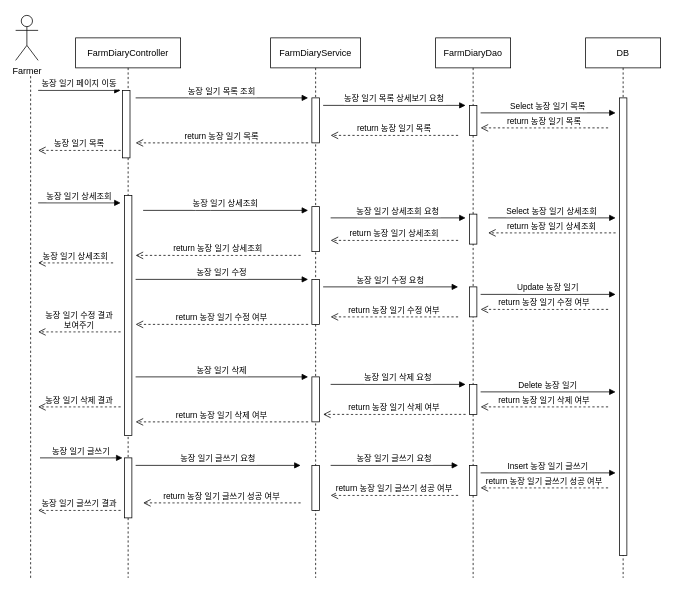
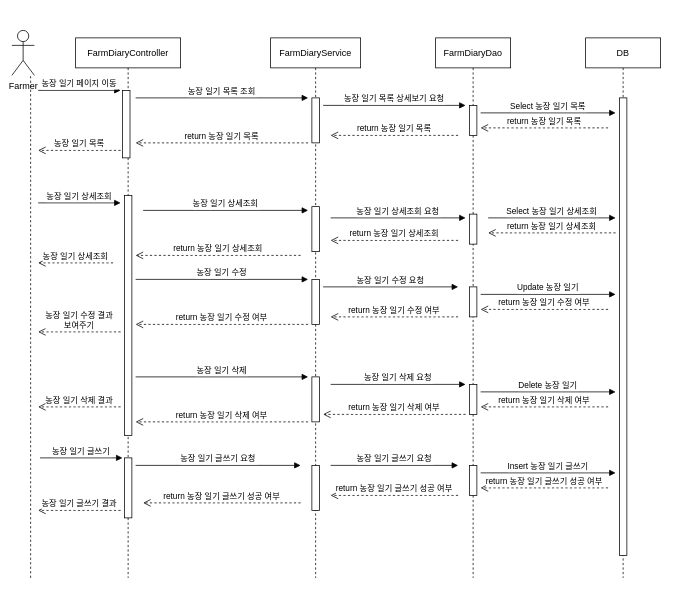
node "Farmer": moved (27, 38) -> (23, 53)
